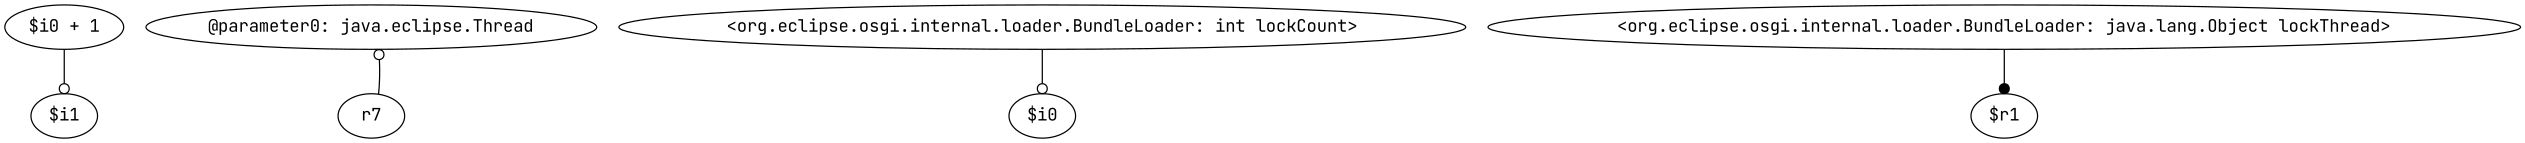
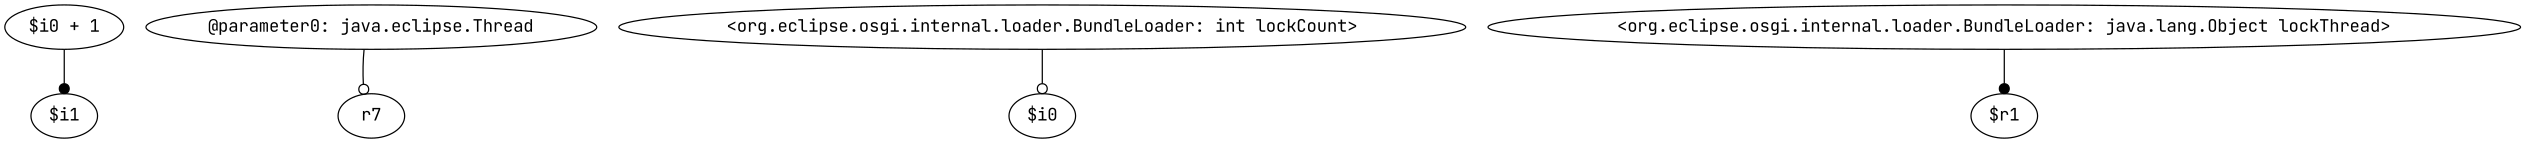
edge "$i0 + 1" -> "$i1": arrowhead odot -> dot
edge "r7" -> "@parameter0: java.eclipse.Thread": reversed
